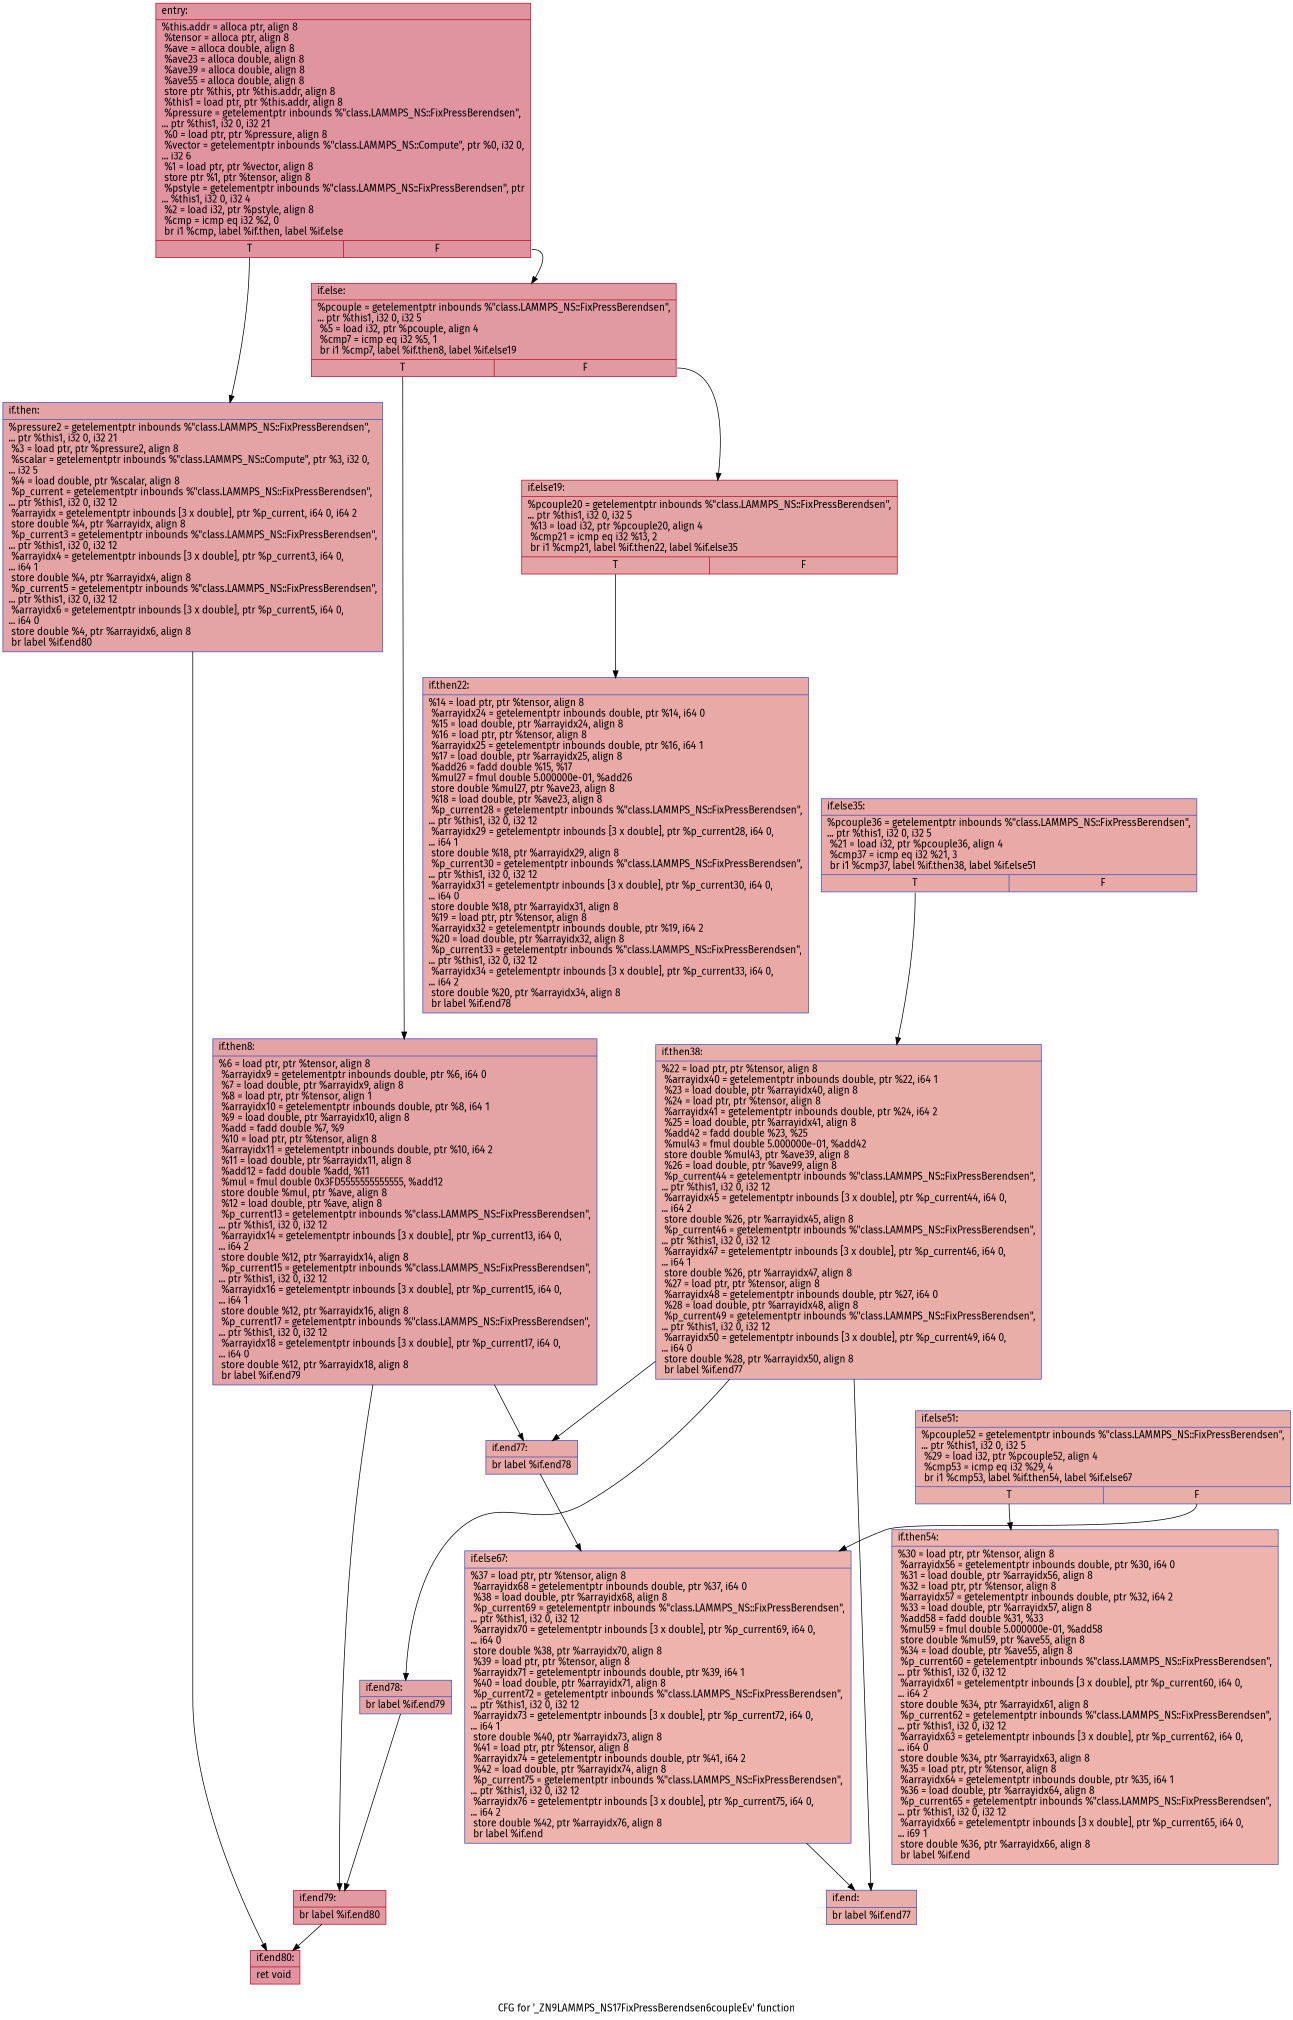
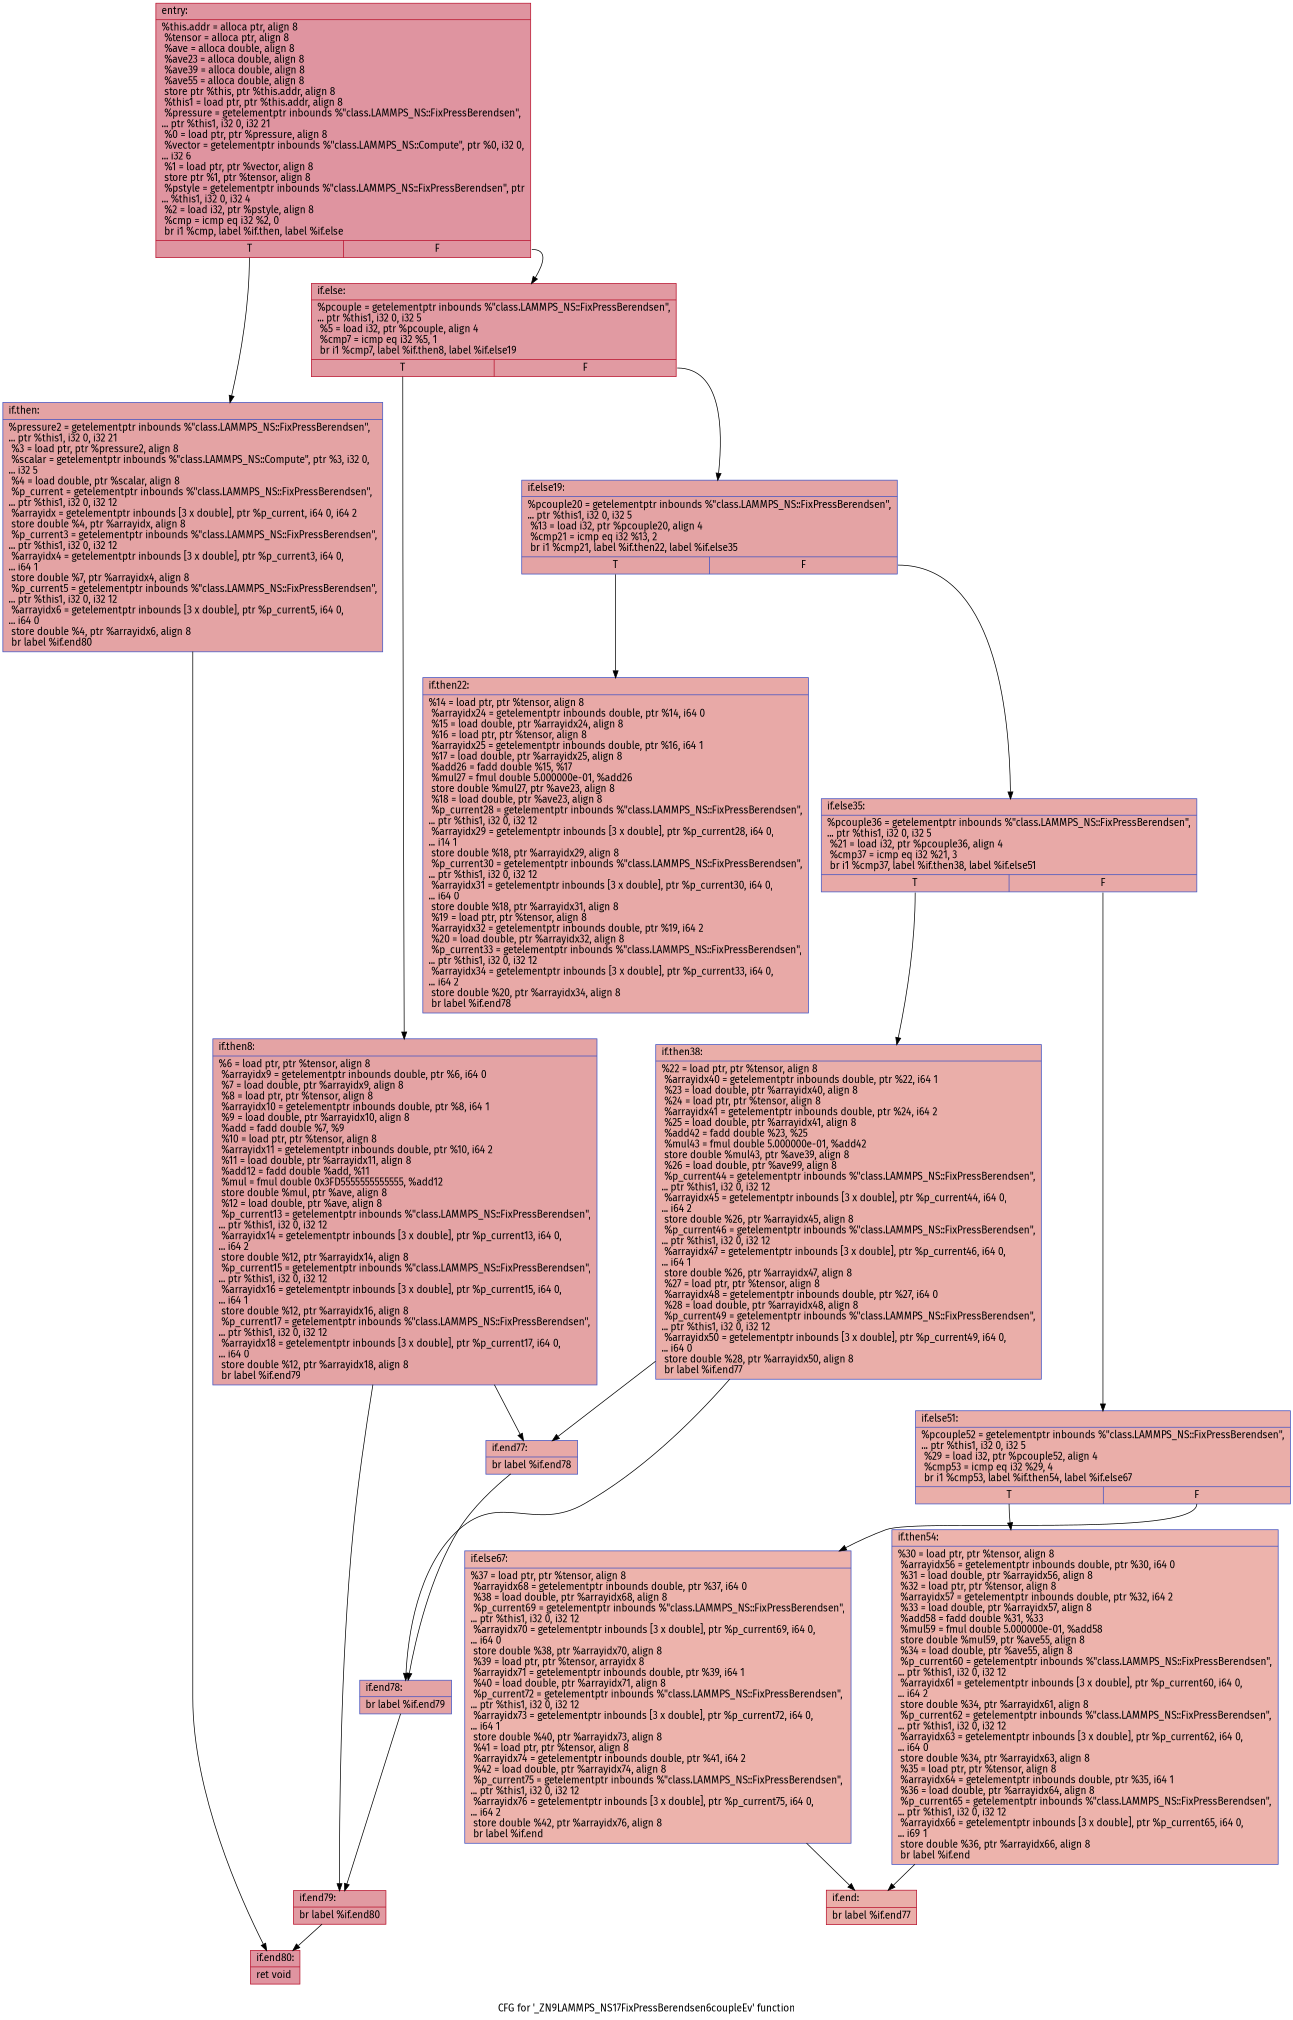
node "if.else19:": color #b70d28ff -> #3d50c3ff
node "if.then:": text "store double %4, ptr %arrayidx4, align 8" -> "store double %7, ptr %arrayidx4, align 8"
edge "if.else19:" -> "if.else35:": added
node "if.then22:": text "... i64 1" -> "... i14 1"
node "if.then8:": text "%8 = load ptr, ptr %tensor, align 1" -> "%8 = load ptr, ptr %tensor, align 8"
edge "if.else35:" -> "if.else51:": added
edge "if.end77:" -> "if.else67:": now "if.end77:" -> "if.end78:"
edge "if.then38:" -> "if.end:": now "if.then54:" -> "if.end:"
node "if.else67:": text "%39 = load ptr, ptr %tensor, align 8" -> "%39 = load ptr, ptr %tensor, arrayidx 8"
node "if.end:": color #3d50c3ff -> #b70d28ff
